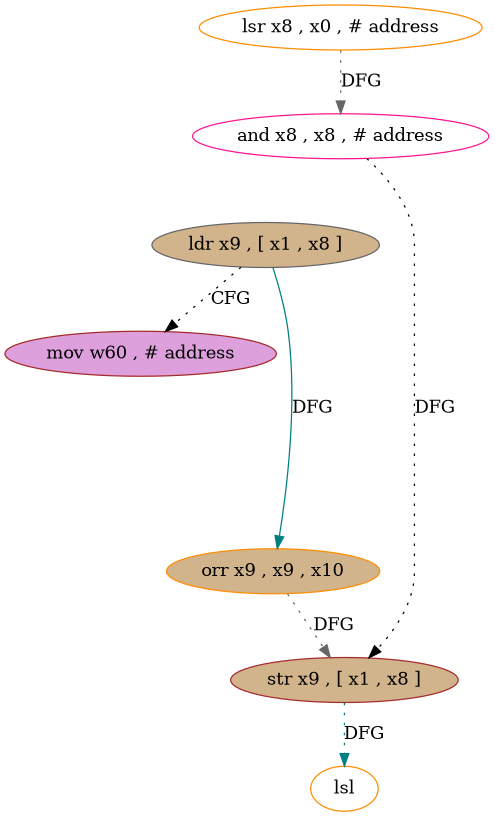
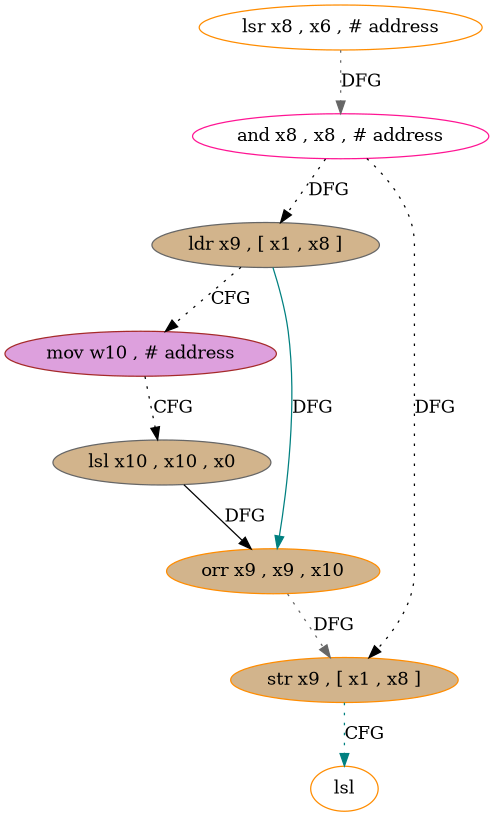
node "lsr x8 , x0 , # address": label "lsr x8 , x0 , # address" -> "lsr x8 , x6 , # address"
edge "and x8 , x8 , # address" -> "ldr x9 , [ x1 , x8 ]": added, label "DFG"
node "mov w60 , # address": label "mov w60 , # address" -> "mov w10 , # address"
node "lsl x10 , x10 , x0": added
node "str x9 , [ x1 , x8 ]": color brown -> darkorange
edge "str x9 , [ x1 , x8 ]" -> "lsl": label "DFG" -> "CFG"
